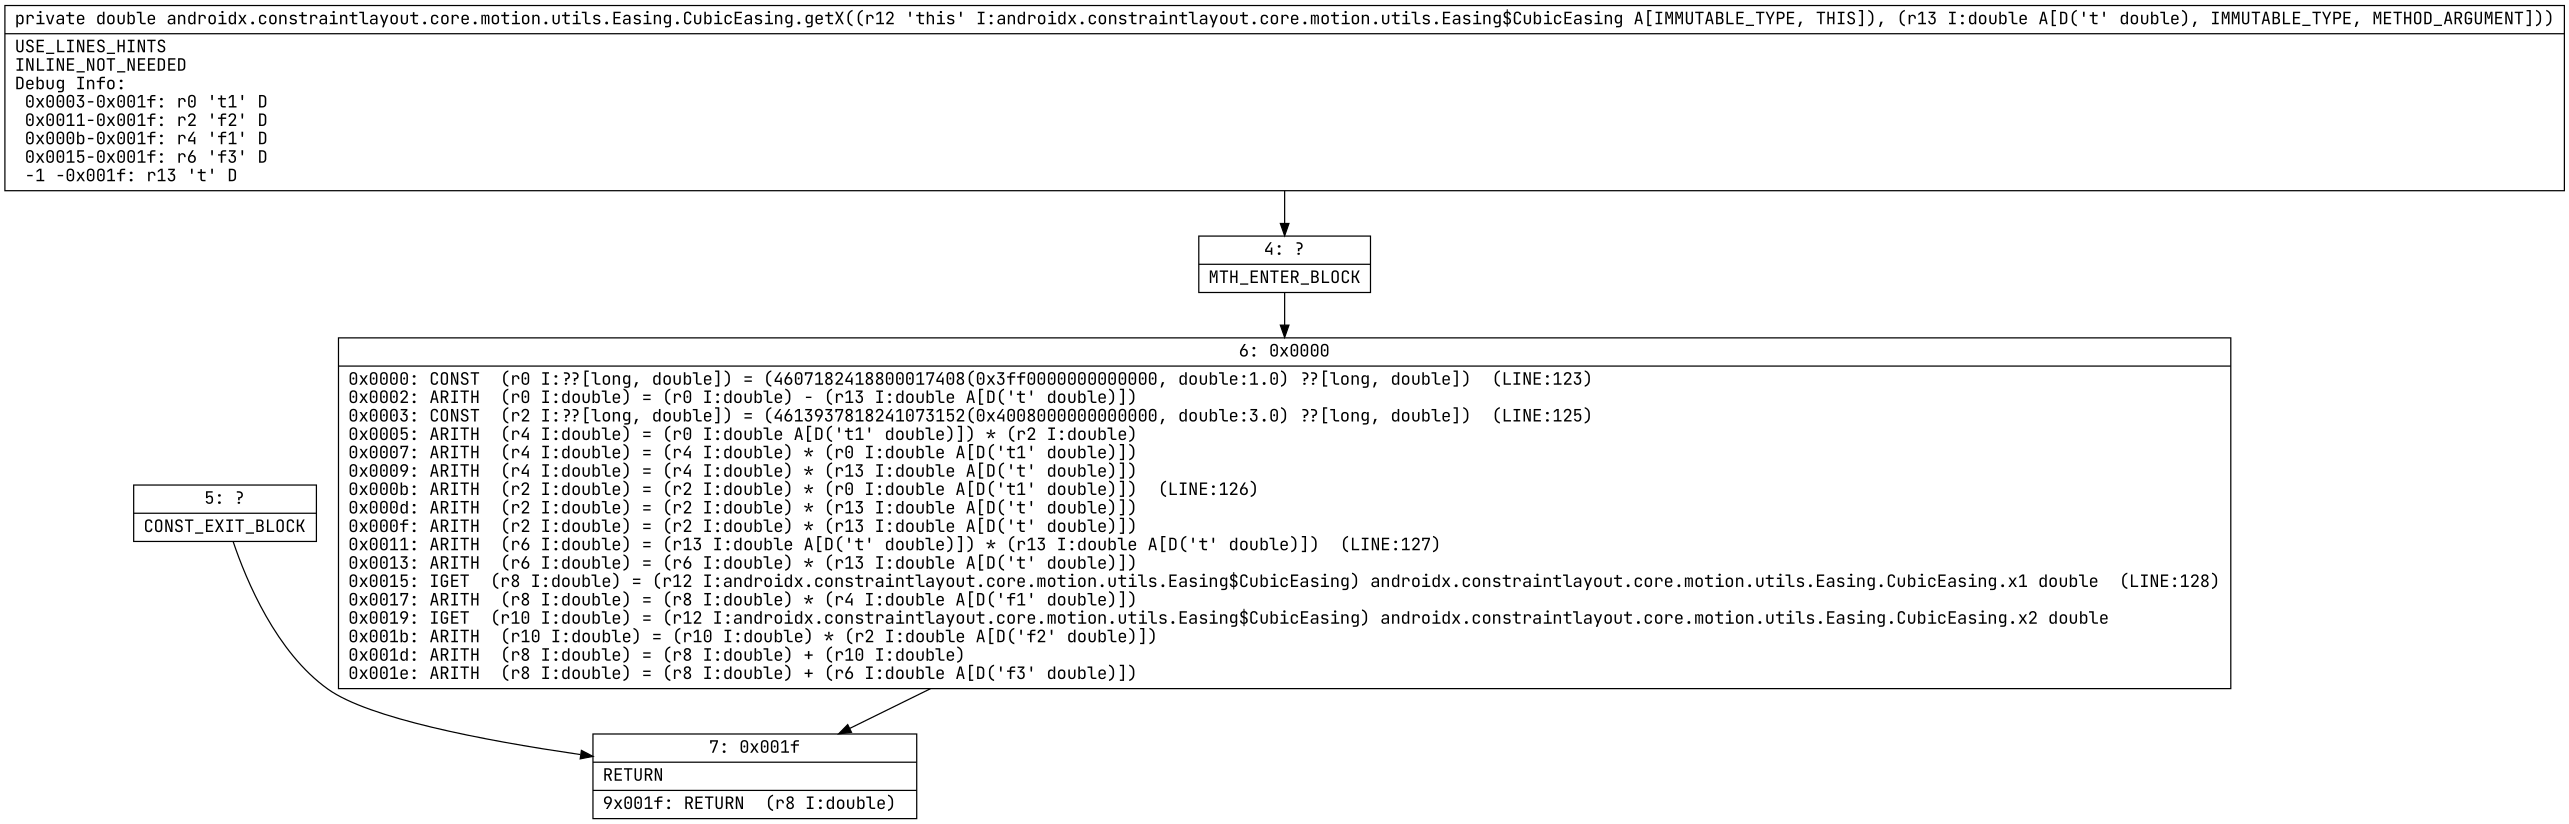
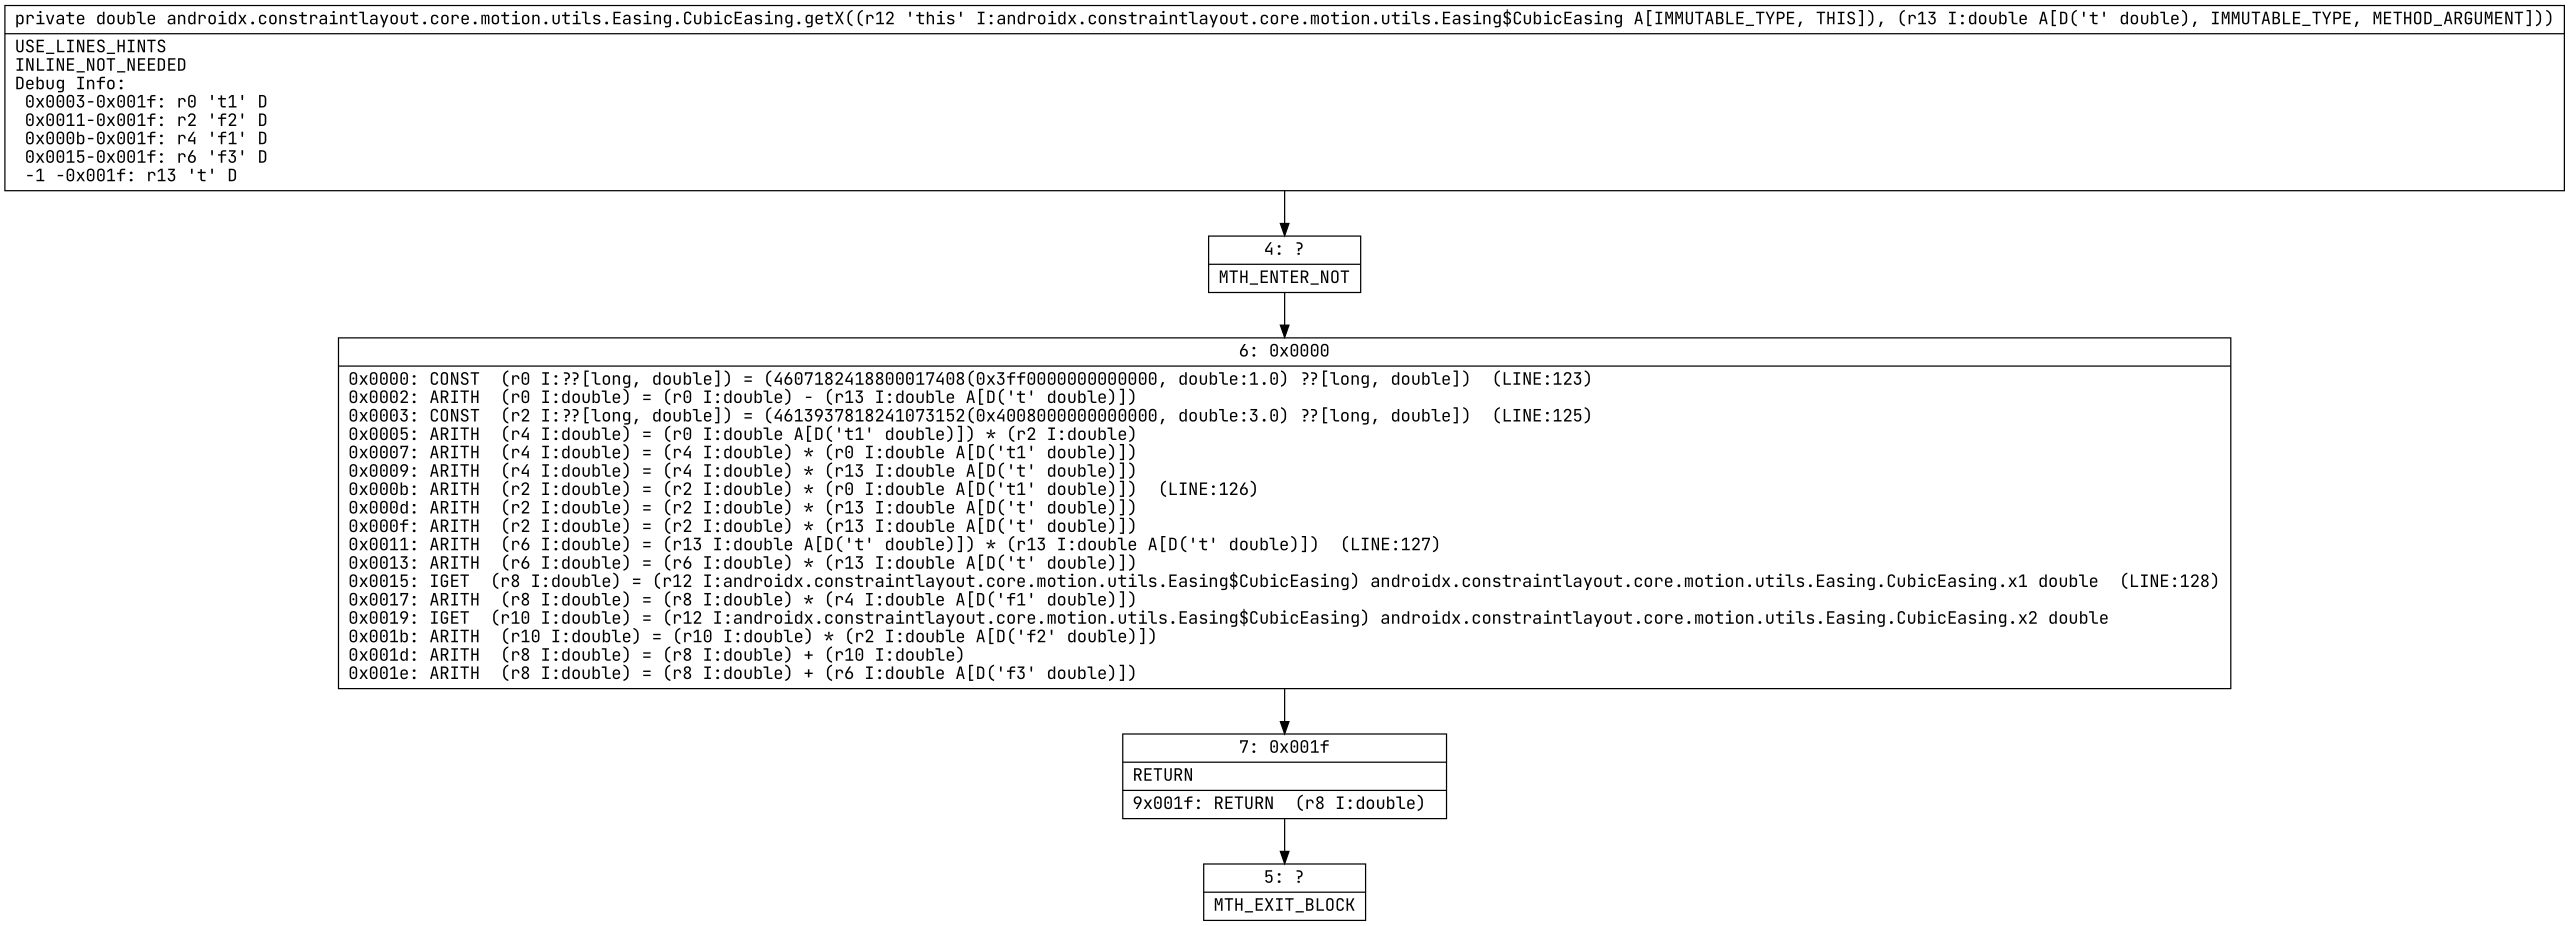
node "4: ?": text "MTH_ENTER_BLOCK" -> "MTH_ENTER_NOT"
node "5: ?": text "CONST_EXIT_BLOCK" -> "MTH_EXIT_BLOCK"
edge "5: ?" -> "7: 0x001f": reversed
